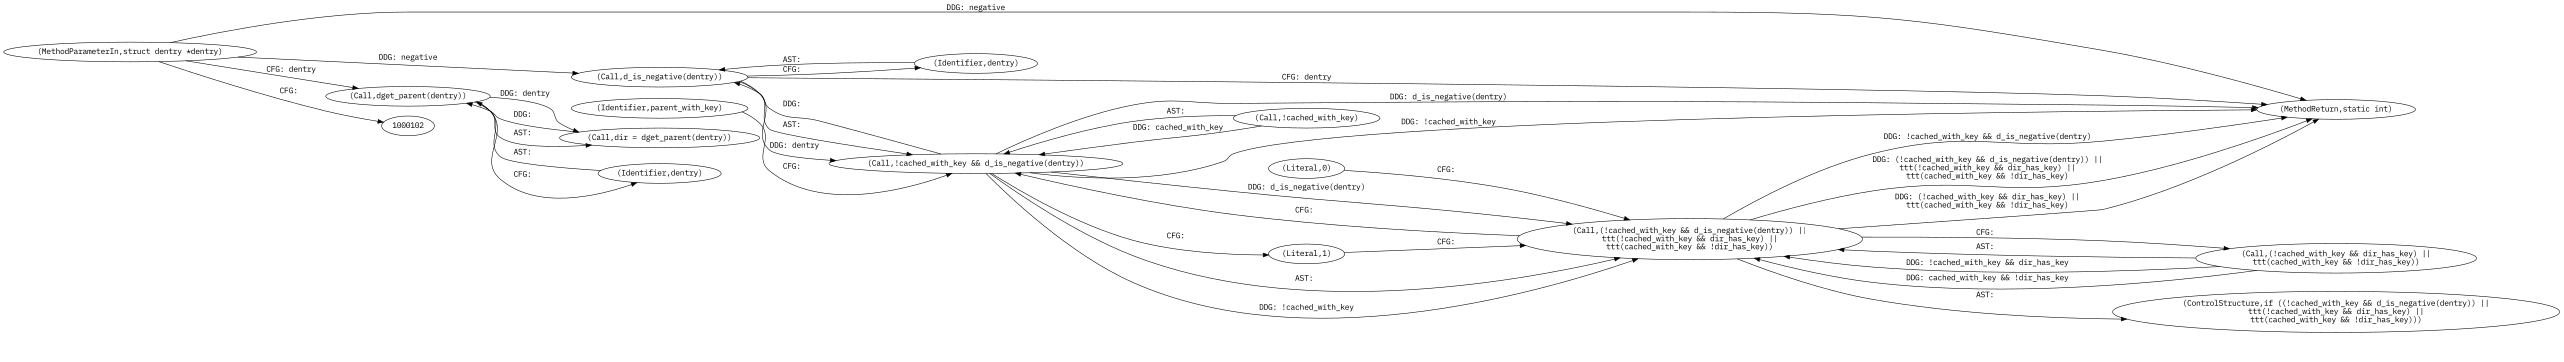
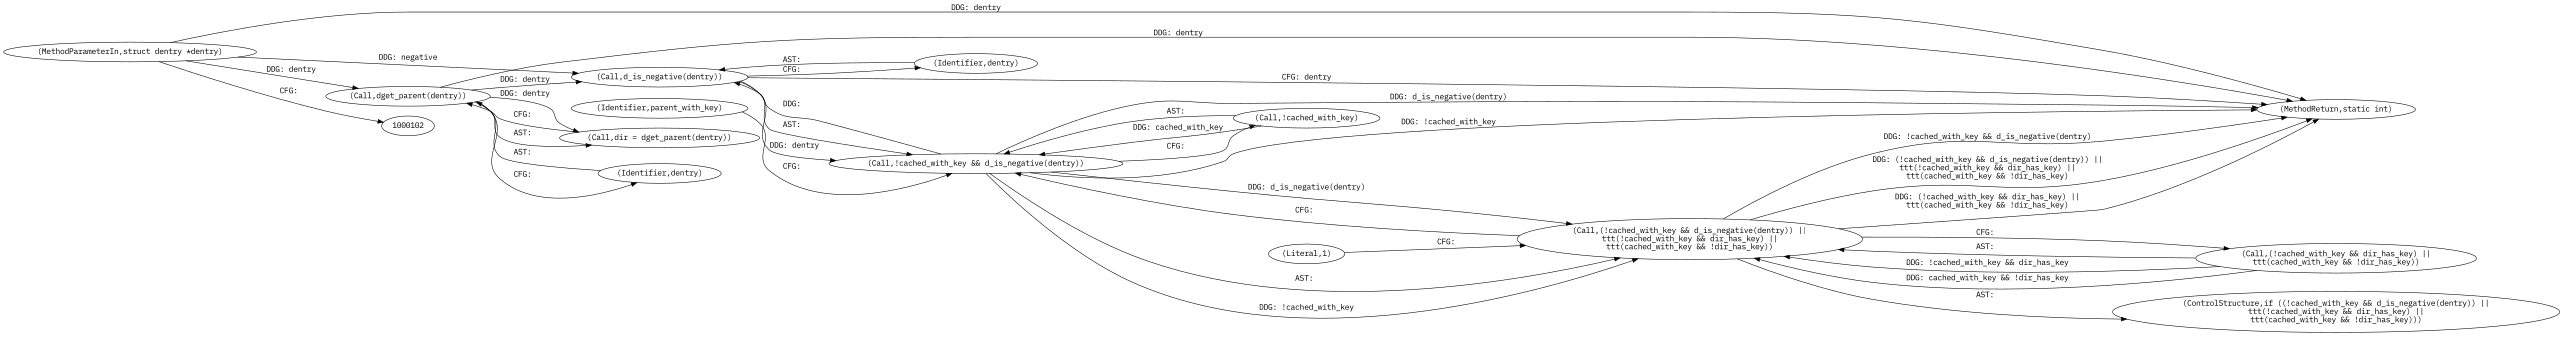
edge "(MethodParameterIn,struct dentry *dentry)" -> "(MethodReturn,static int)": label "DDG: negative" -> "DDG: dentry"
edge "(Call,dget_parent(dentry))" -> "(MethodReturn,static int)": added, label "DDG: dentry"
edge "(MethodParameterIn,struct dentry *dentry)" -> "(Call,dget_parent(dentry))": label "CFG: dentry" -> "DDG: dentry"
edge "(Call,dget_parent(dentry))" -> "(Call,d_is_negative(dentry))": added, label "DDG: dentry"
edge "(Call,dir = dget_parent(dentry))" -> "(Call,dget_parent(dentry))": label "DDG: " -> "CFG: "
node "(Literal,0)": removed
edge "(Call,!cached_with_key && d_is_negative(dentry))" -> "(Literal,1)": now "(Call,!cached_with_key && d_is_negative(dentry))" -> "(Call,!cached_with_key)"
